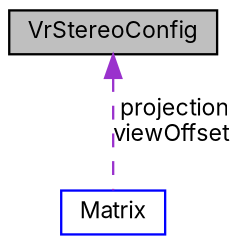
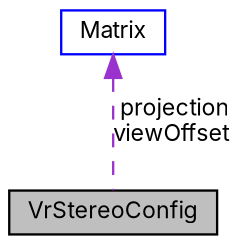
edge "Matrix" -> "VrStereoConfig": reversed
